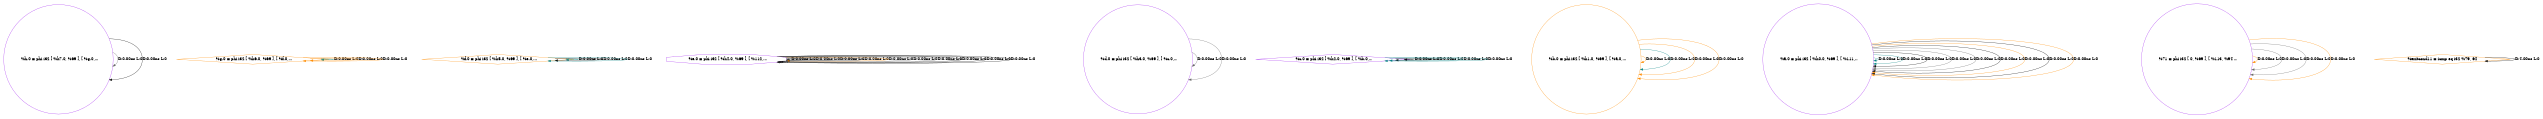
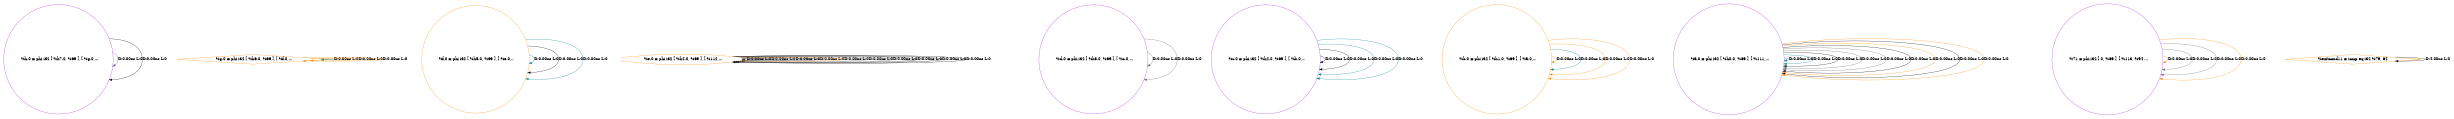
node "%f.0 = phi i32 [ %h5.0, %69 ], [ %e.0,...": shape diamond -> circle
node "%e.0 = phi i32 [ %h4.0, %69 ], [ %112,...": color purple -> darkorange
node "%c.0 = phi i32 [ %h2.0, %69 ], [ %b.0,...": shape diamond -> circle
